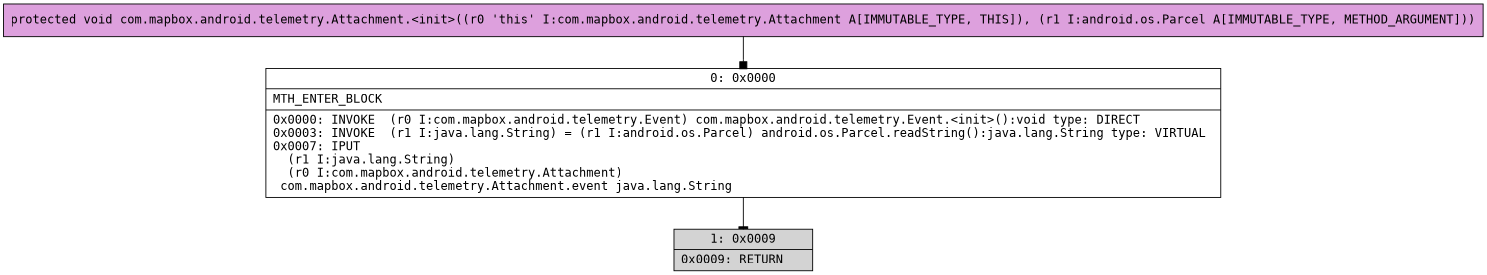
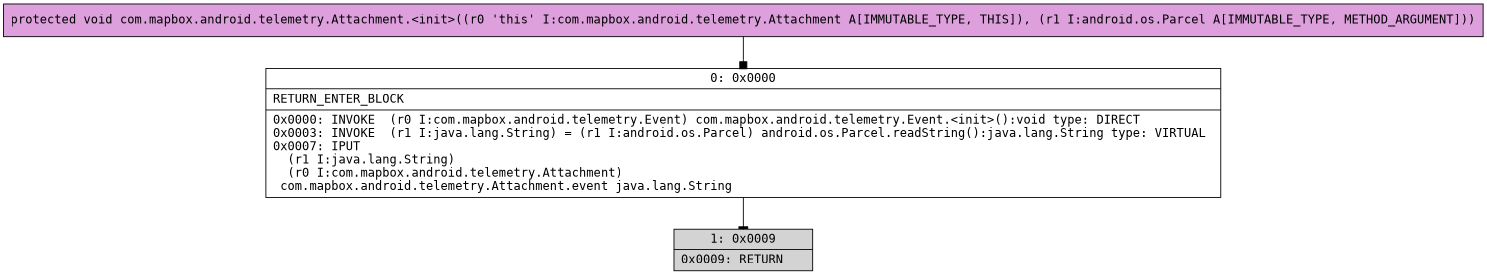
node "0: 0x0000": text "MTH_ENTER_BLOCK" -> "RETURN_ENTER_BLOCK"
